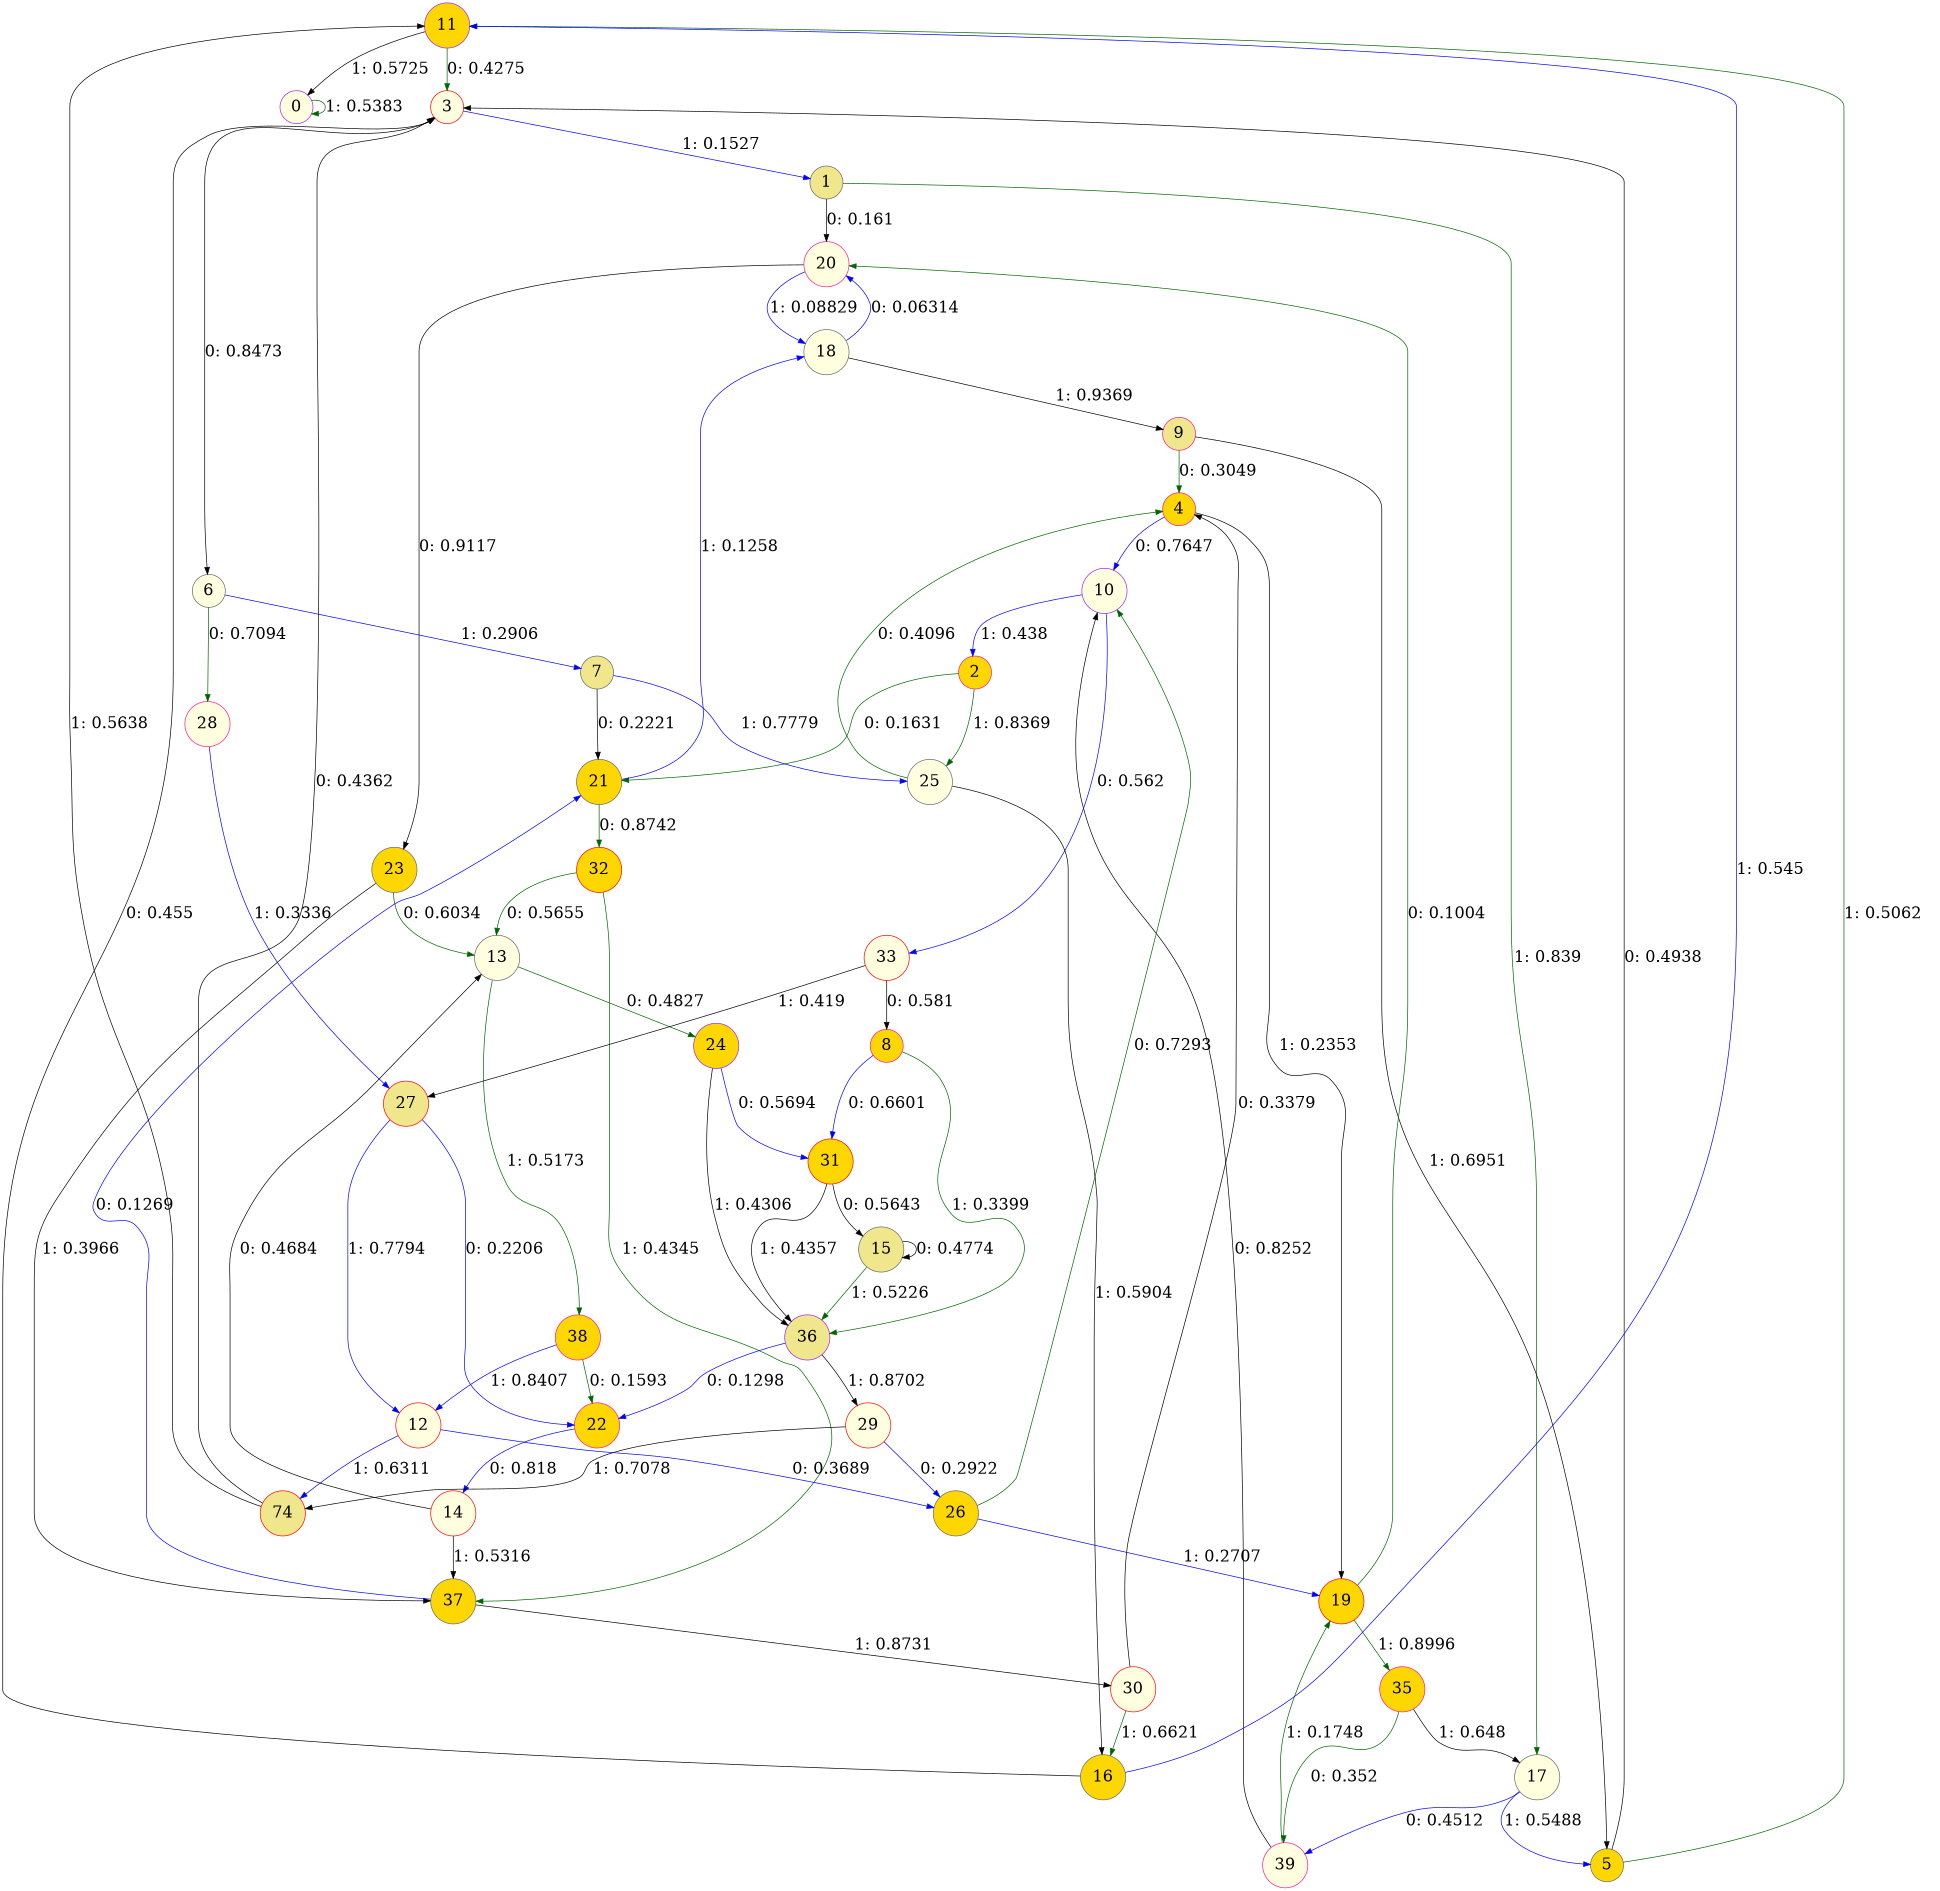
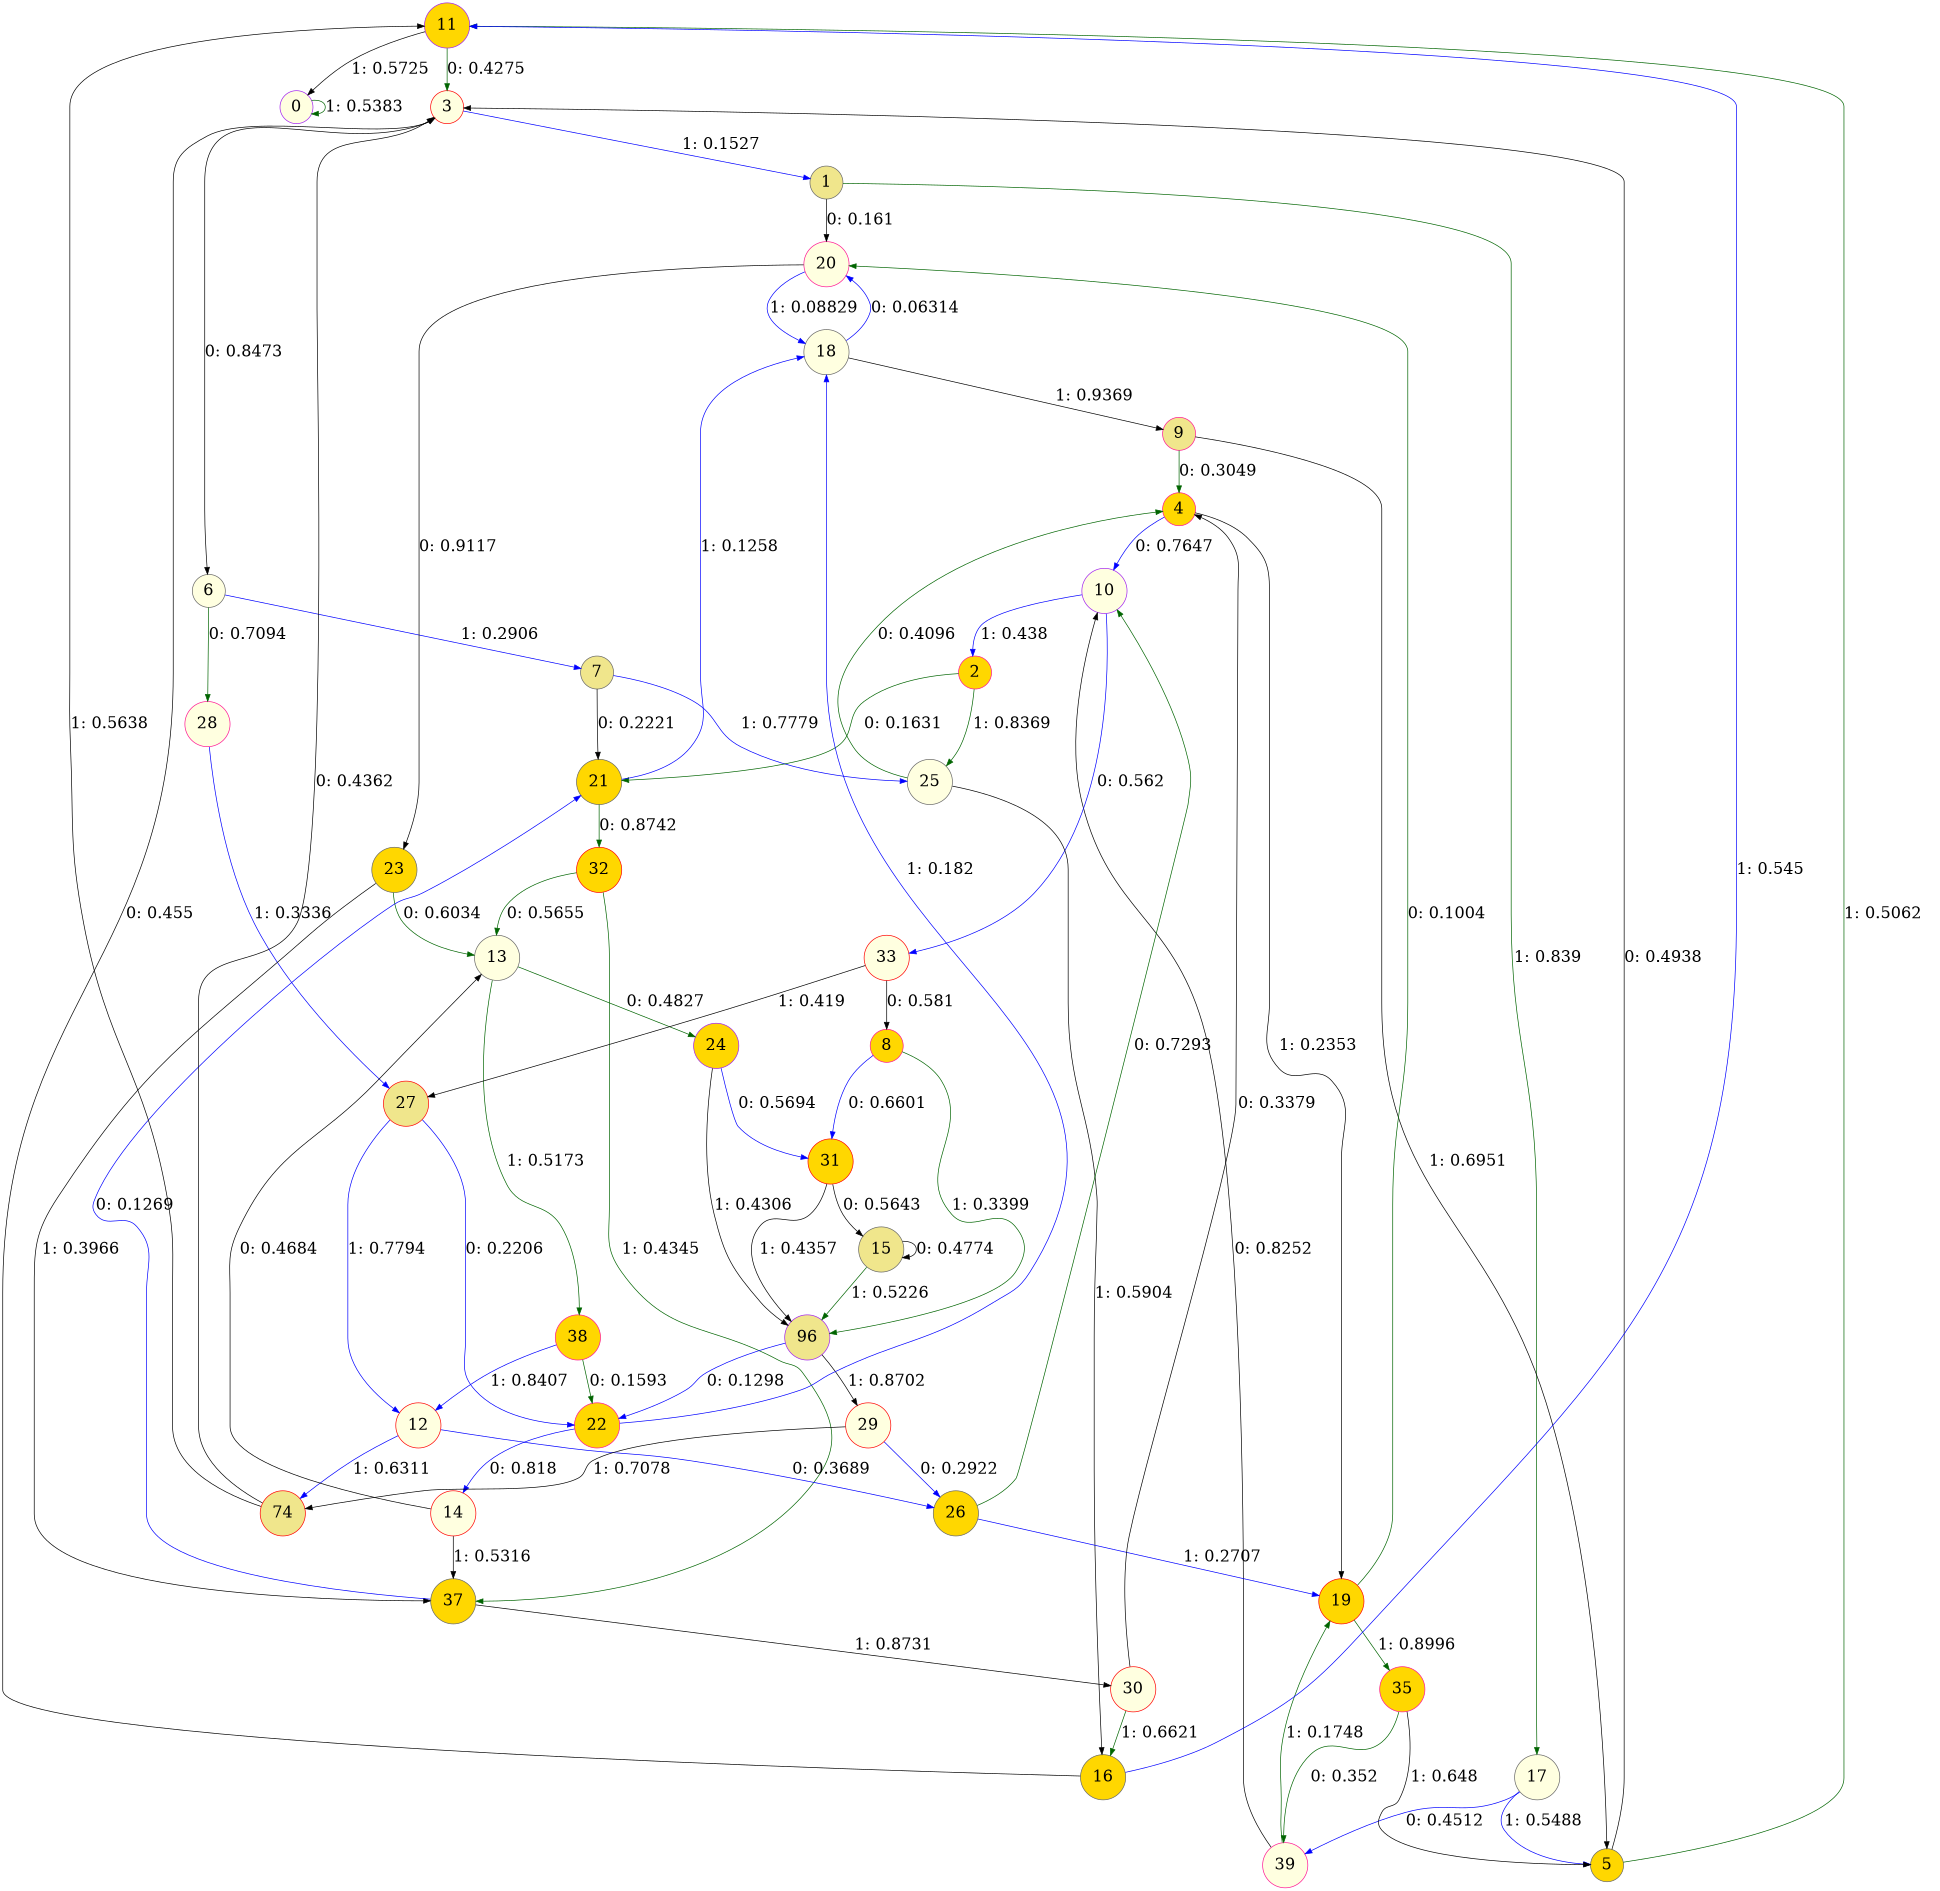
edge "22" -> "18": added, label "1: 0.182"
node "36": label "36" -> "96"
edge "35" -> "17": now "35" -> "5"
